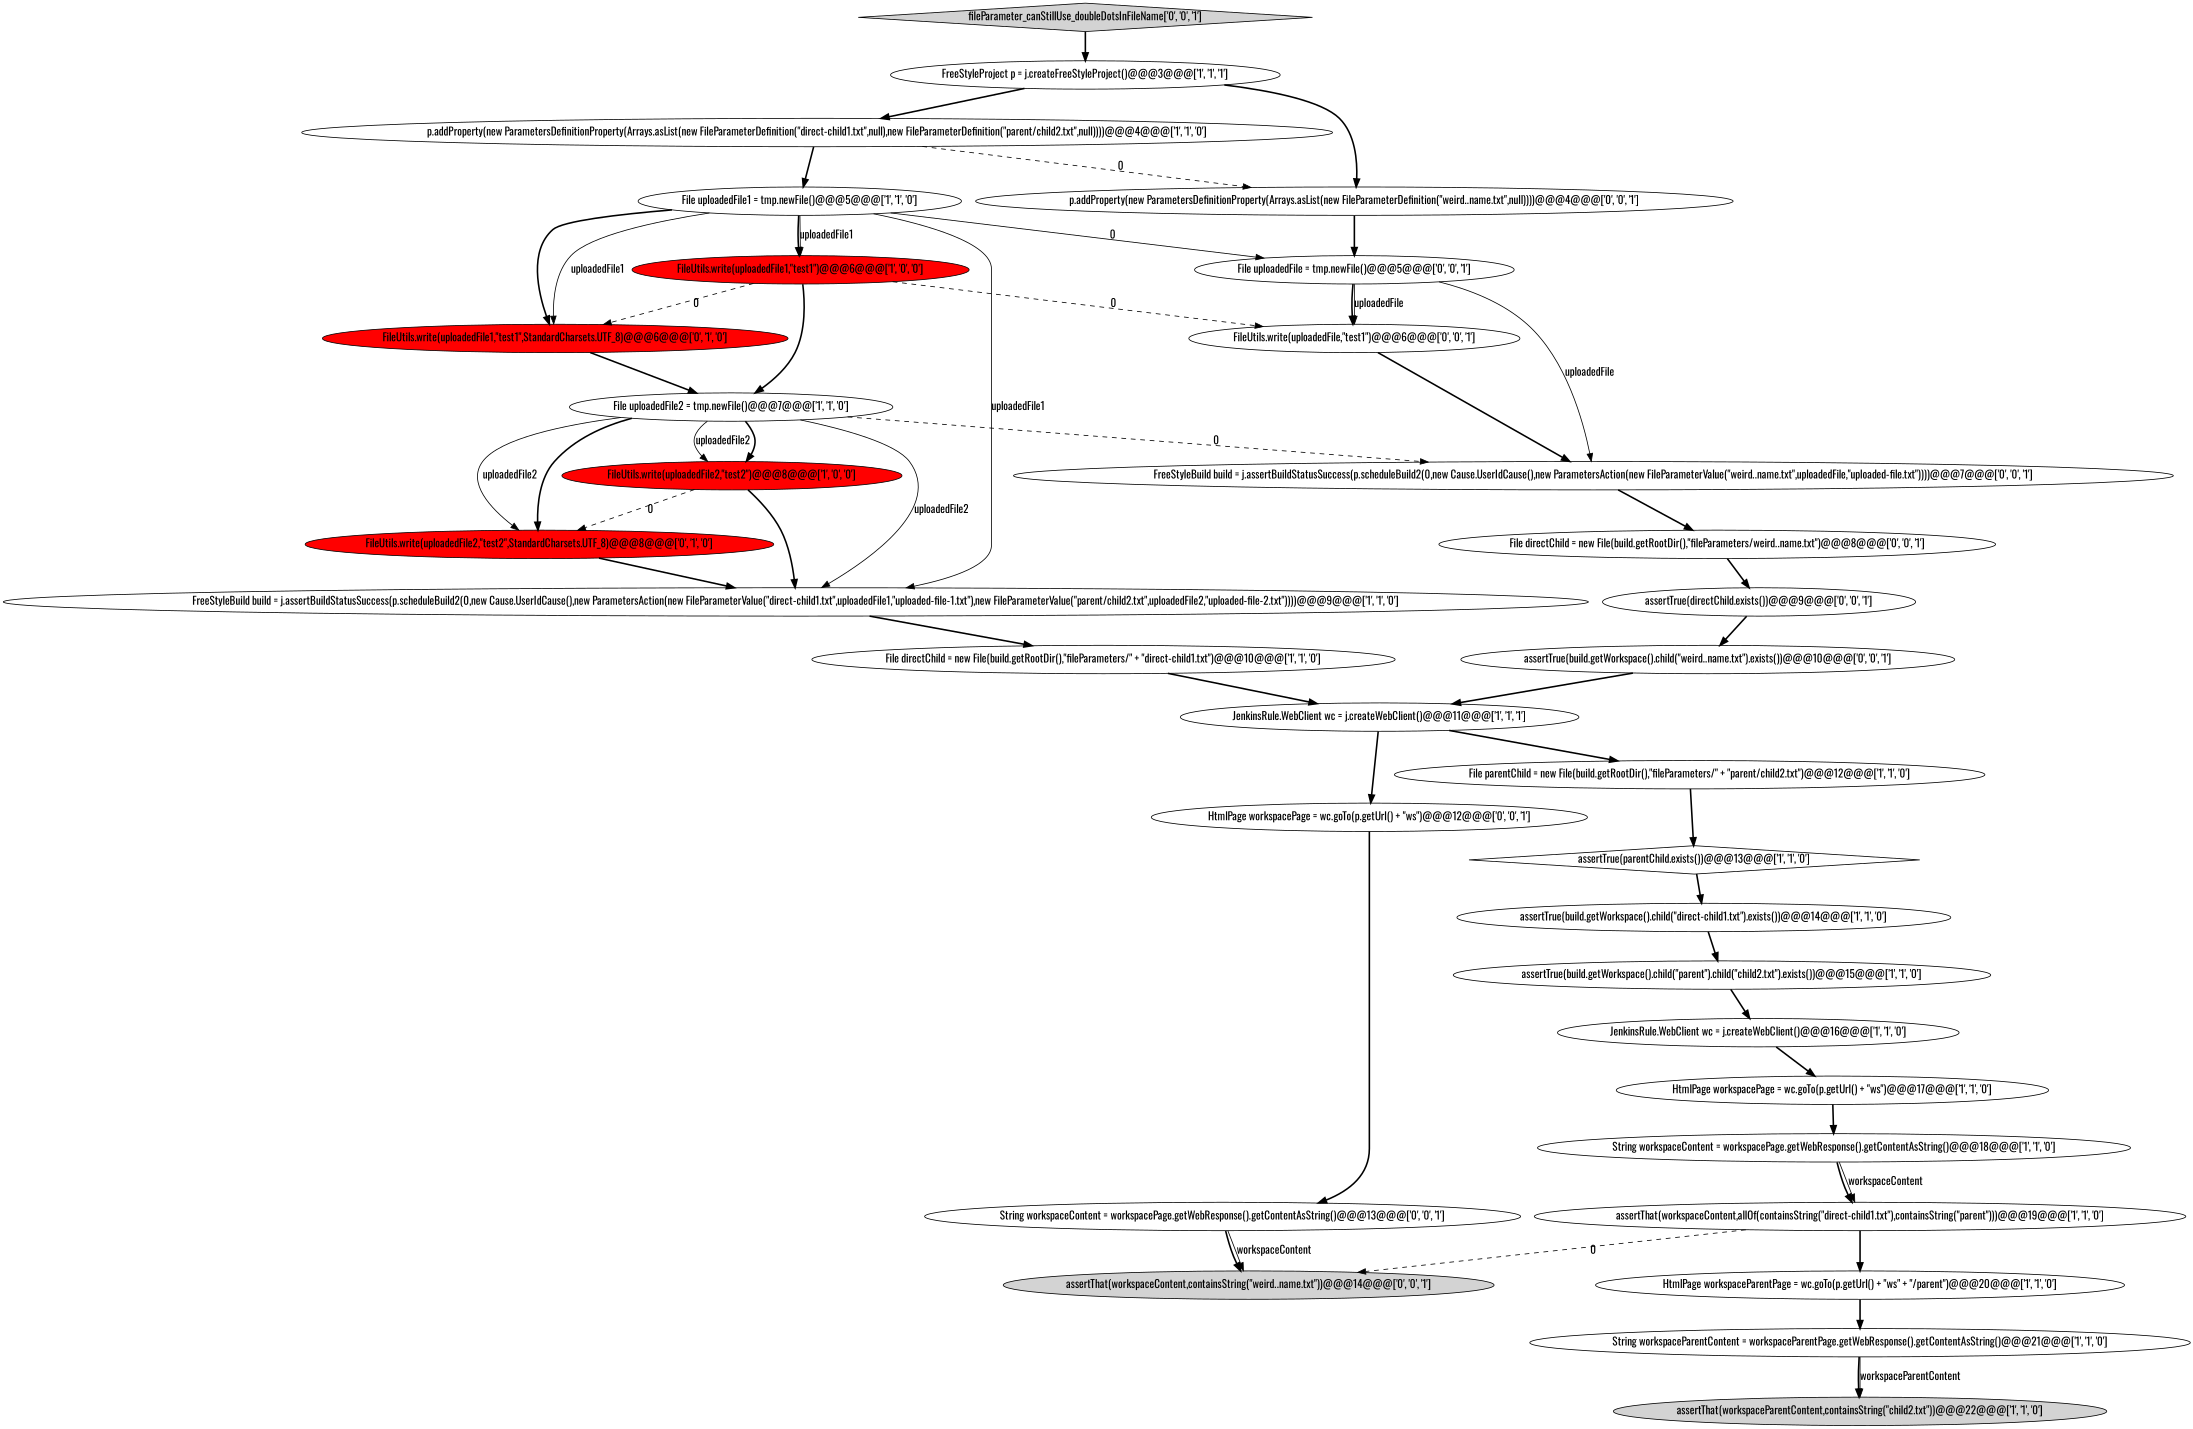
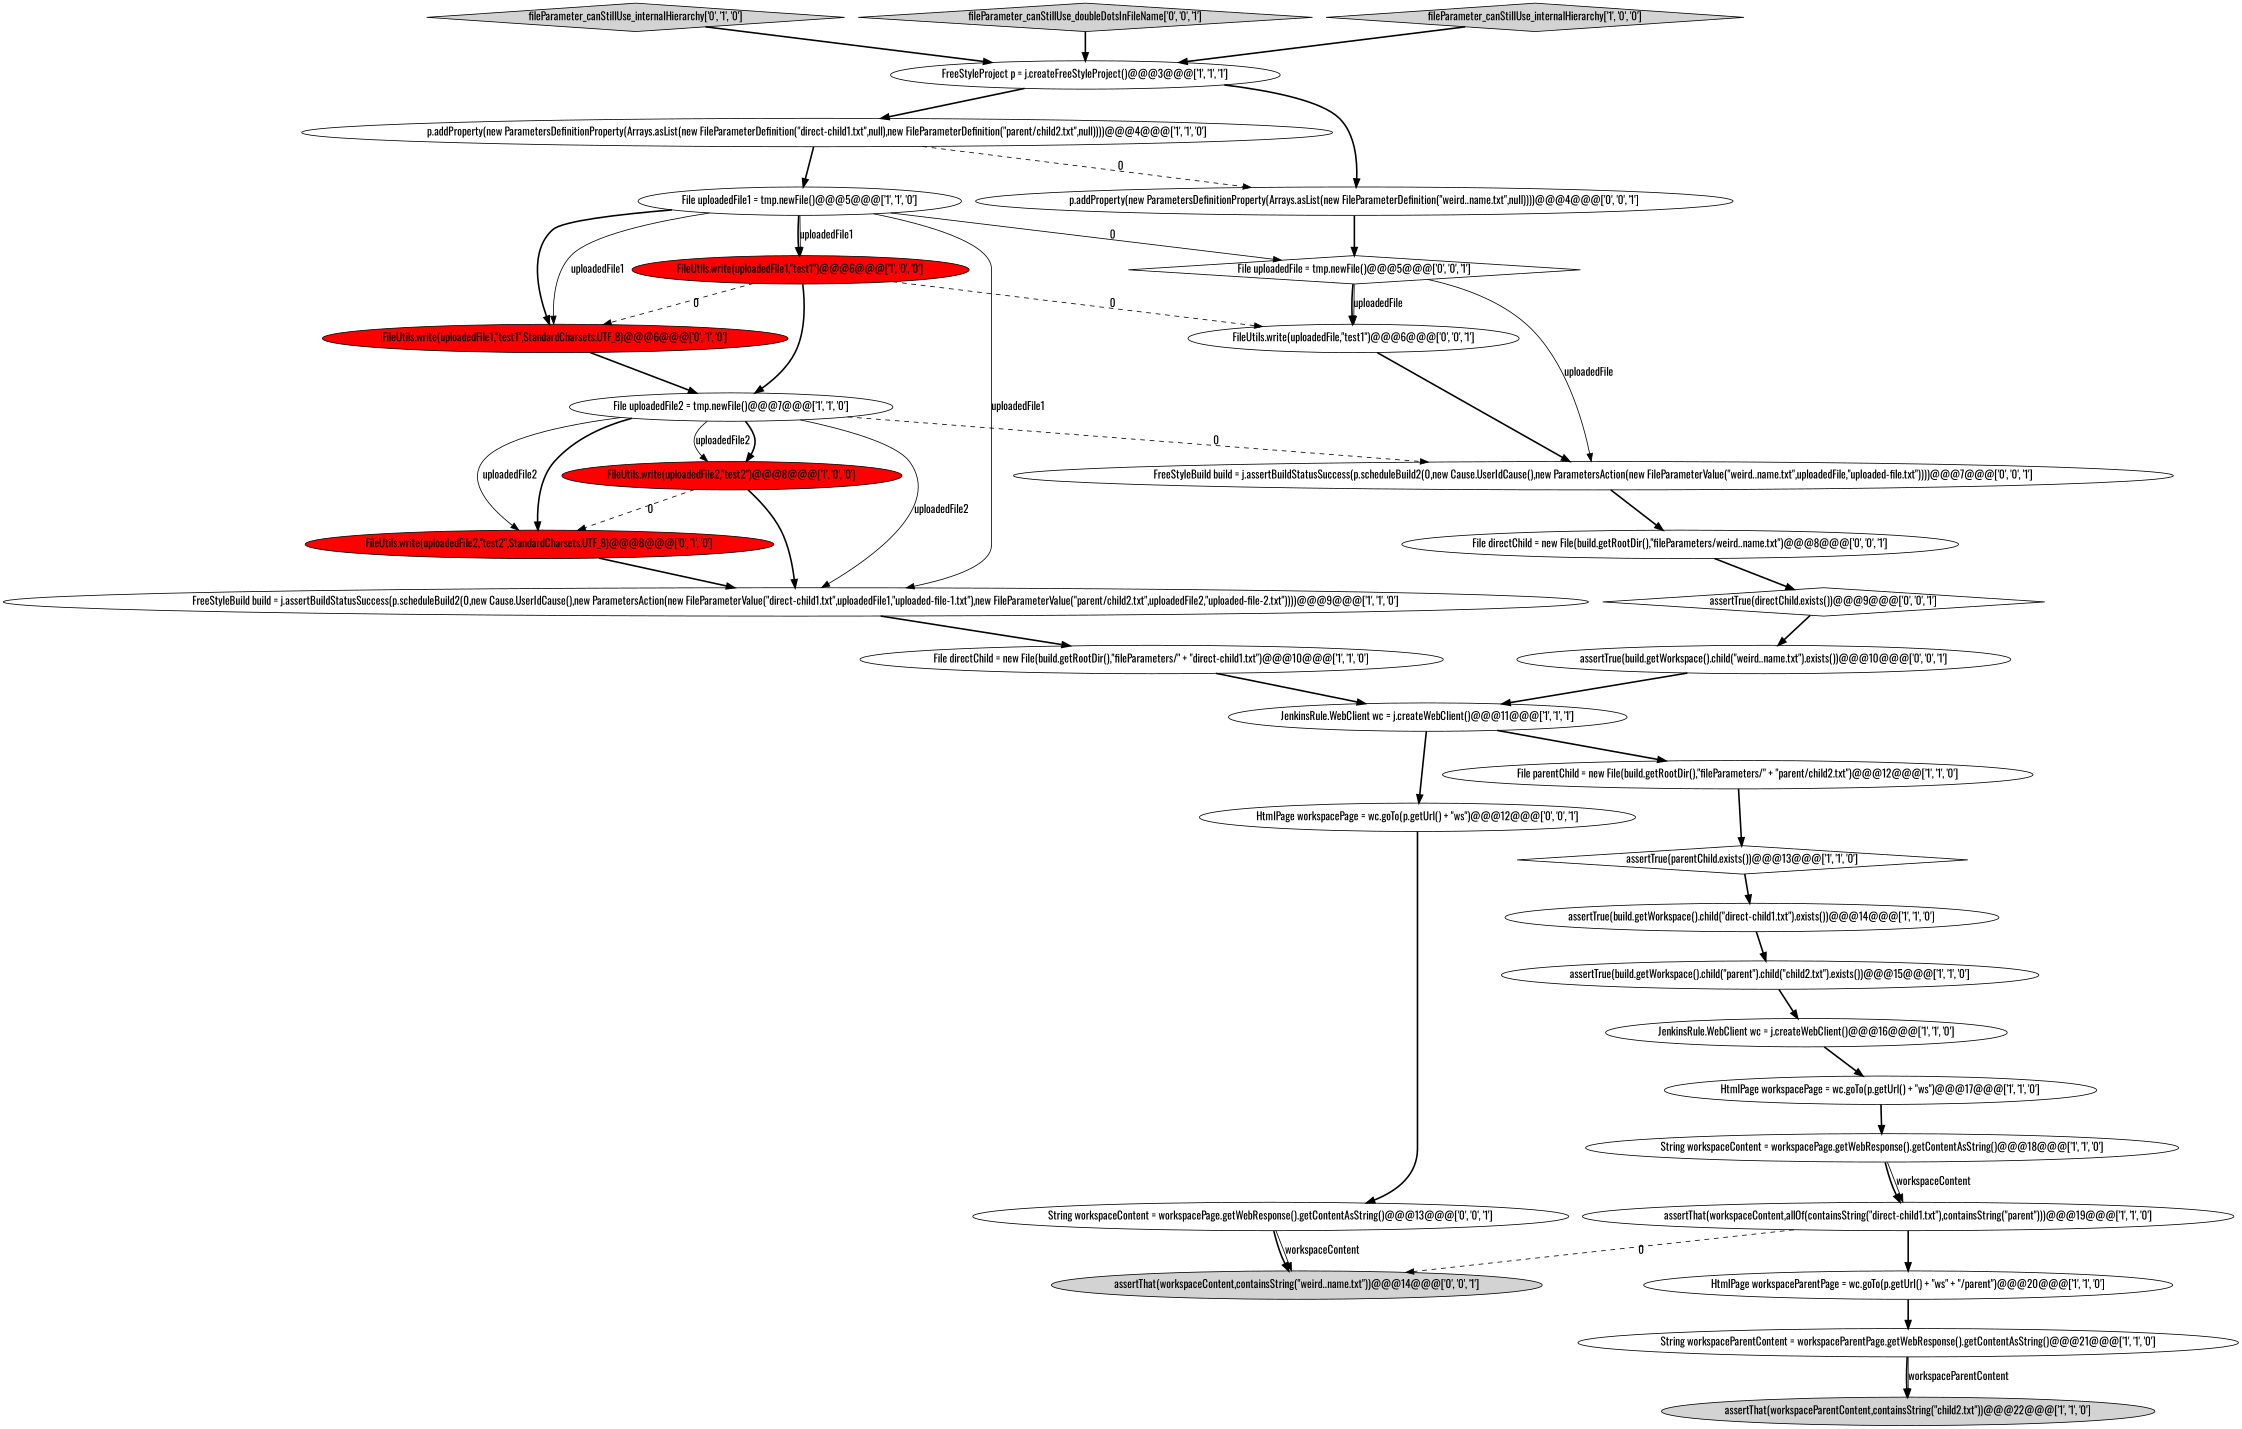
node "fileParameter_canStillUse_internalHierarchy['0', '1', '0']": added
node "fileParameter_canStillUse_internalHierarchy['1', '0', '0']": added
node "File uploadedFile = tmp.newFile()@@@5@@@['0', '0', '1']": shape ellipse -> diamond
node "assertTrue(directChild.exists())@@@9@@@['0', '0', '1']": shape ellipse -> diamond
